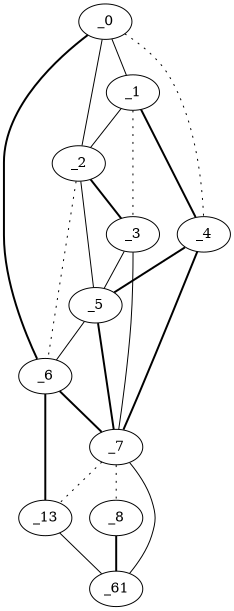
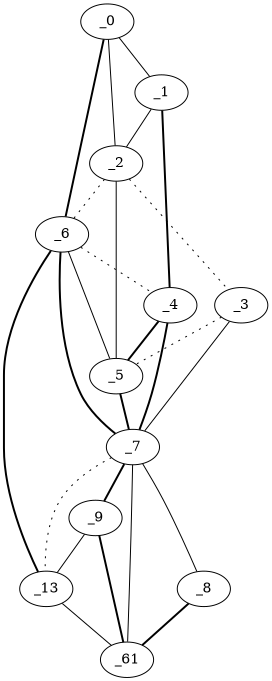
edge "_0" -- "_4": now "_6" -- "_4"
edge "_1" -- "_3": removed
edge "_2" -- "_3": style bold -> dotted
edge "_3" -- "_5": style solid -> dotted
edge "_7" -- "_8": style dotted -> solid
node "_9": added
